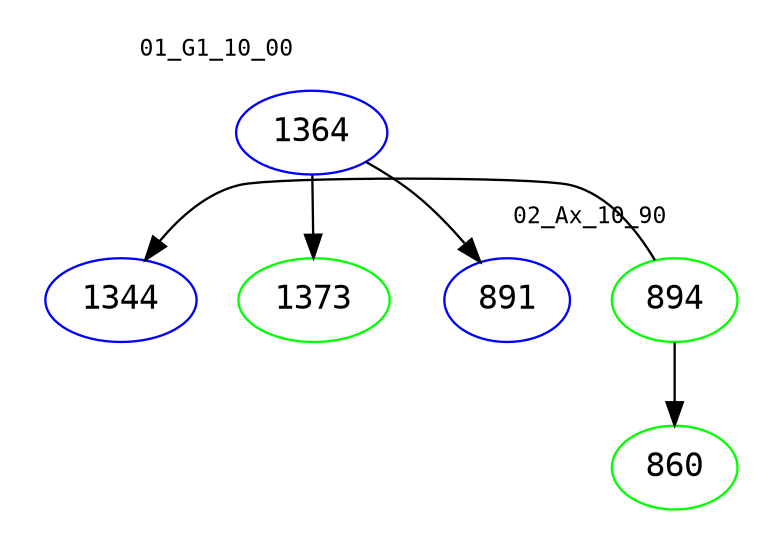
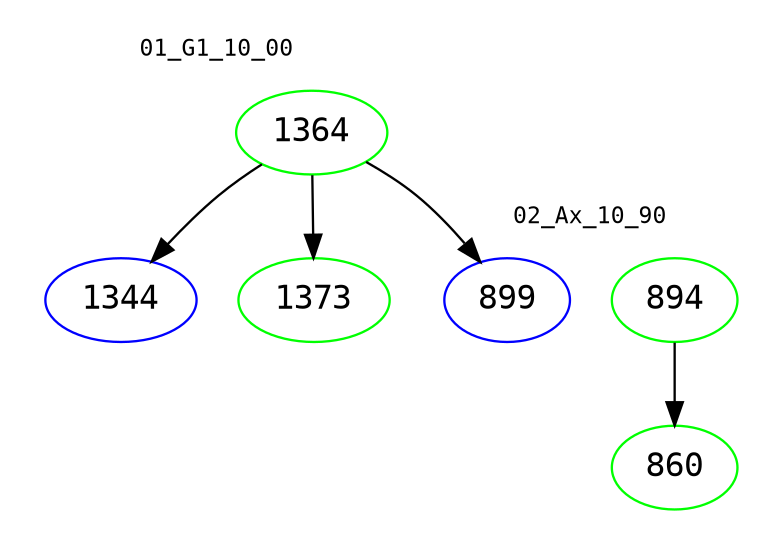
node "1364": color blue -> green
edge "894" -> "1344": now "1364" -> "1344"
node "891": label "891" -> "899"
